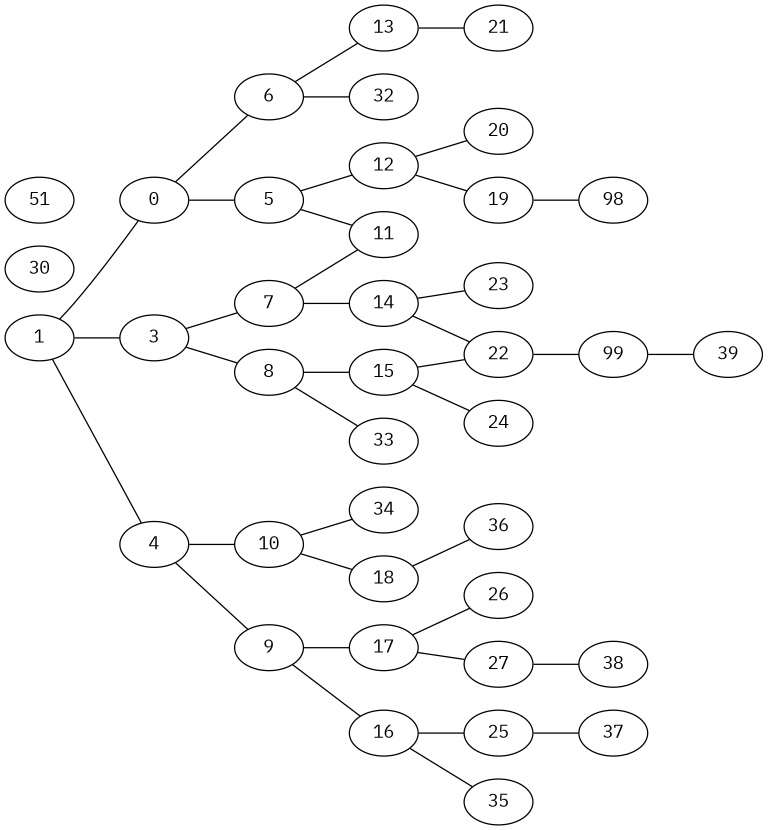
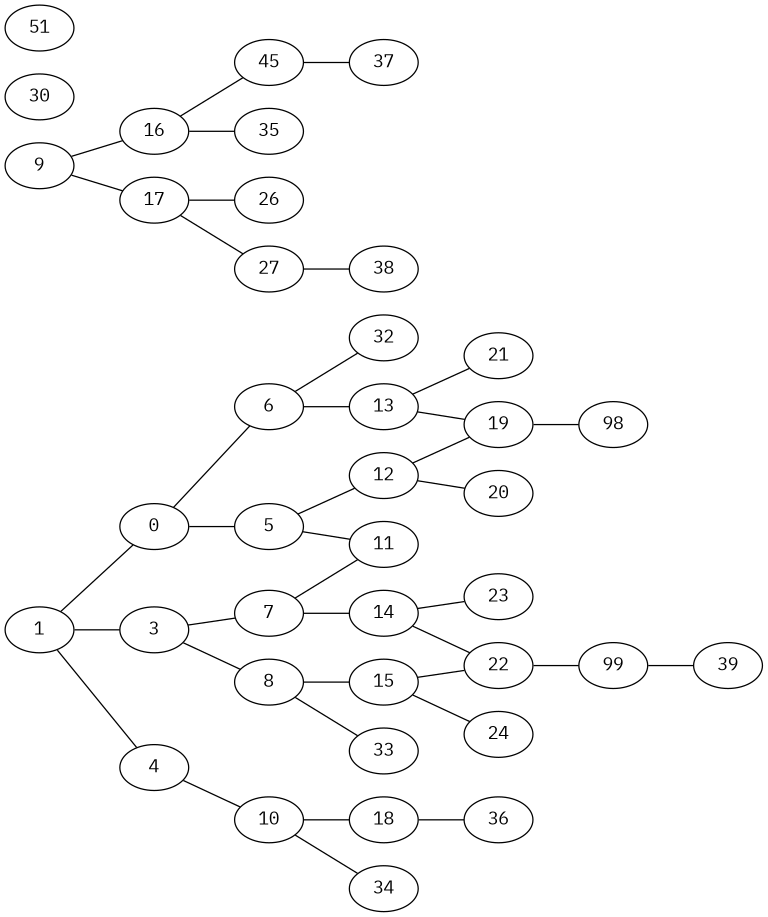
edge "13" -- "19": added
edge "4" -- "9": removed
node "25": label "25" -> "45"
